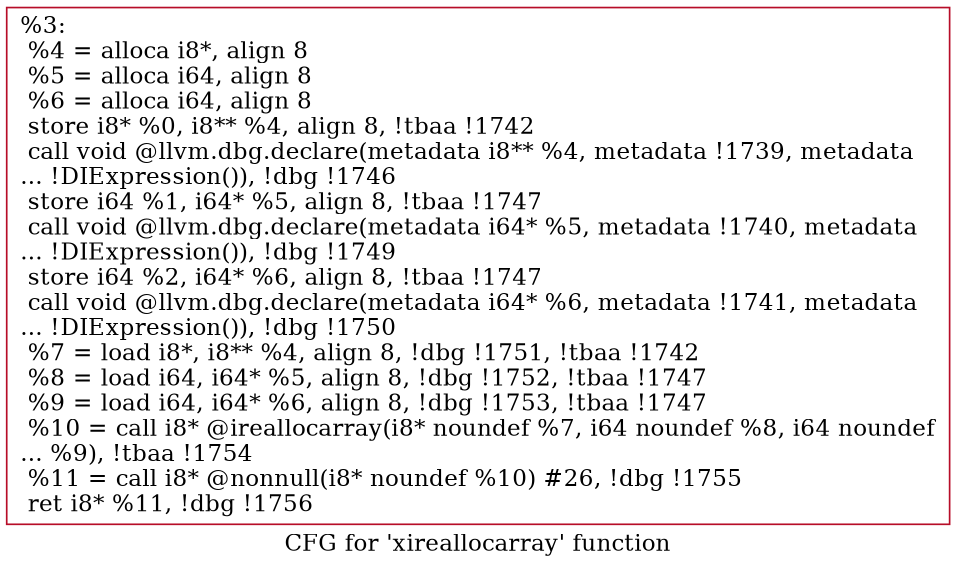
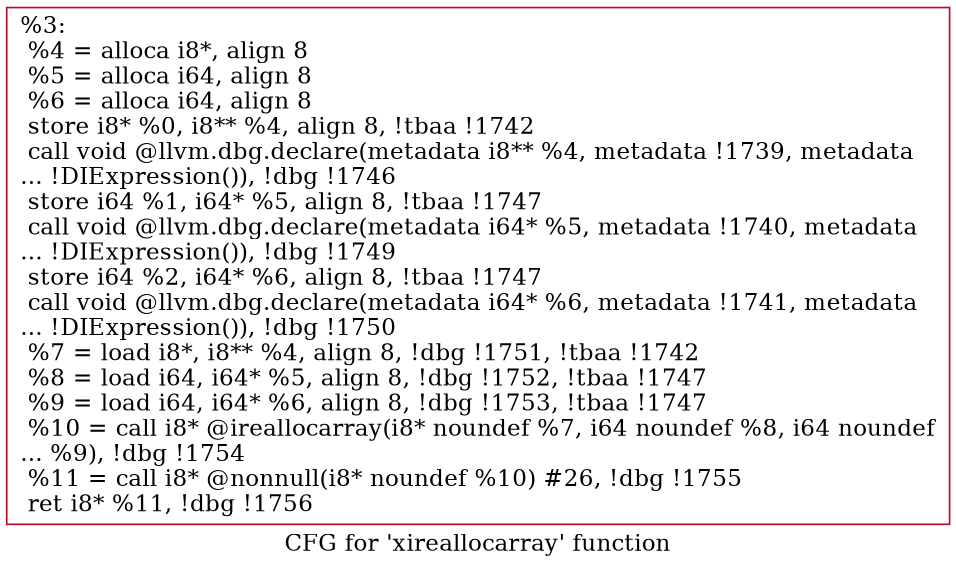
node "%3:": text "... %9), !tbaa !1754" -> "... %9), !dbg !1754"
